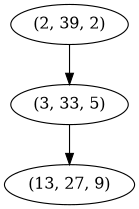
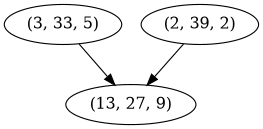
edge "(2, 39, 2)" -> "(3, 33, 5)": now "(2, 39, 2)" -> "(13, 27, 9)"
